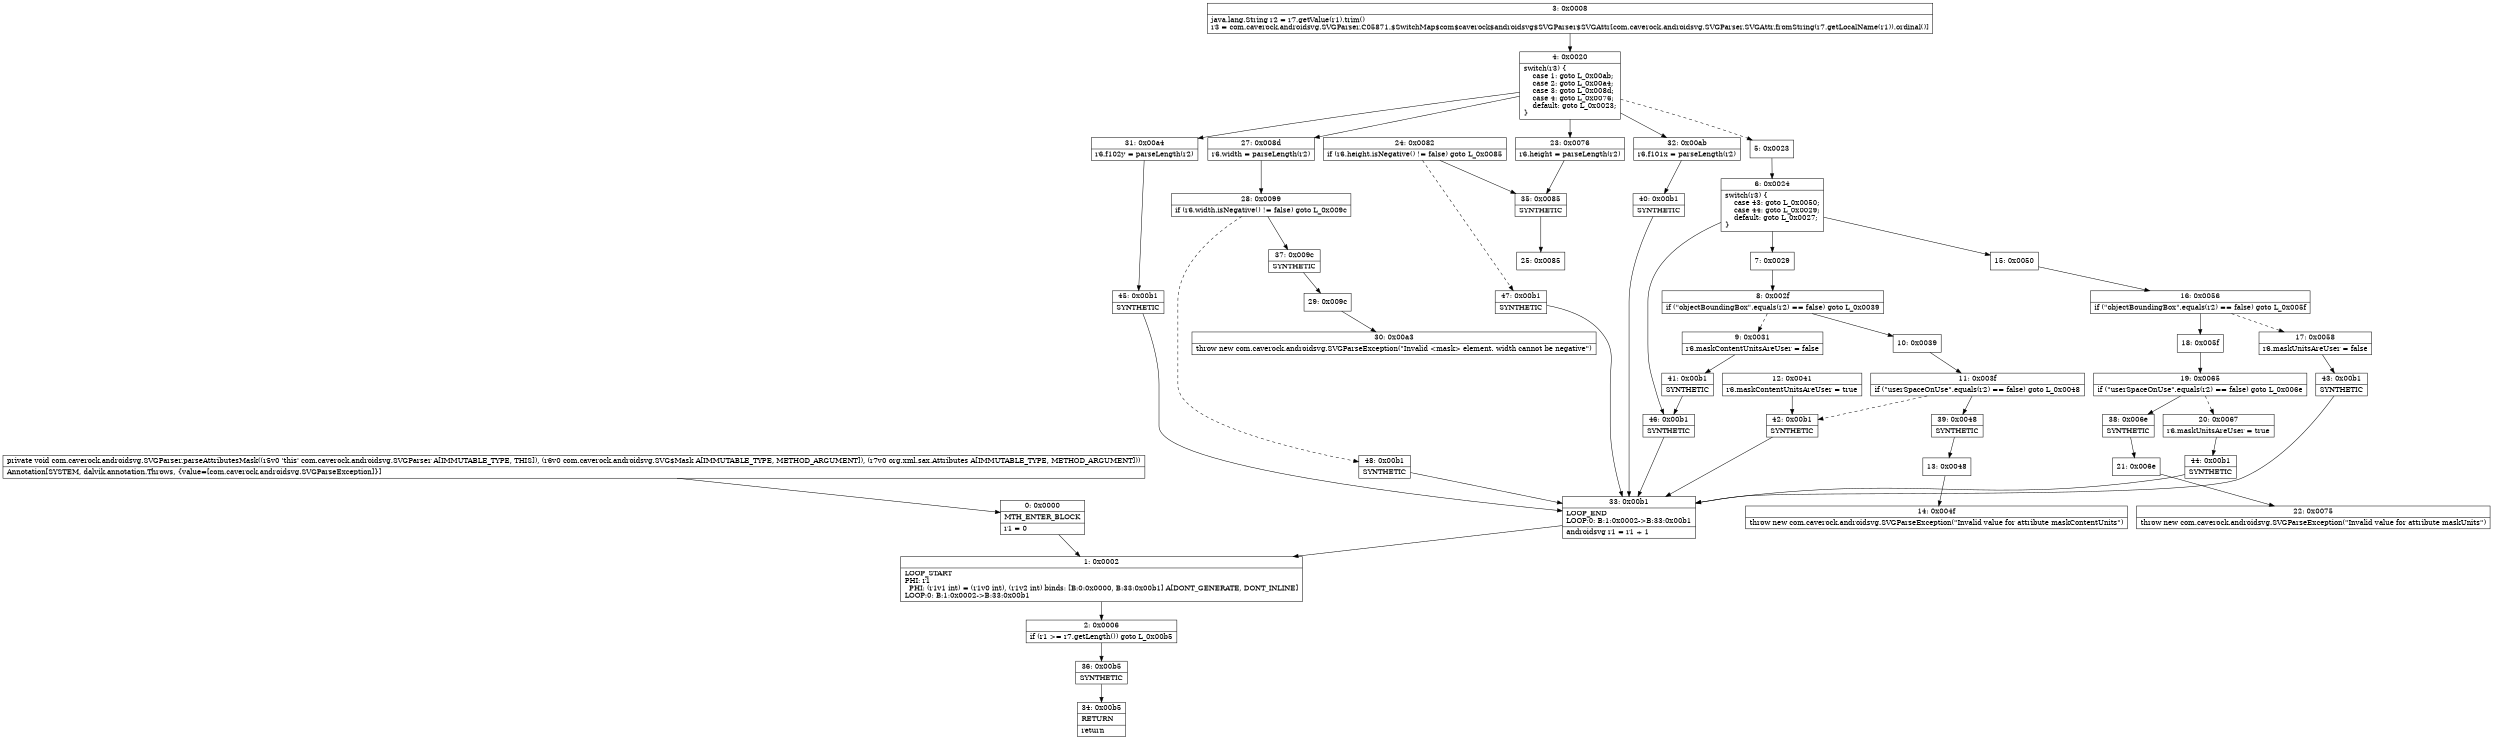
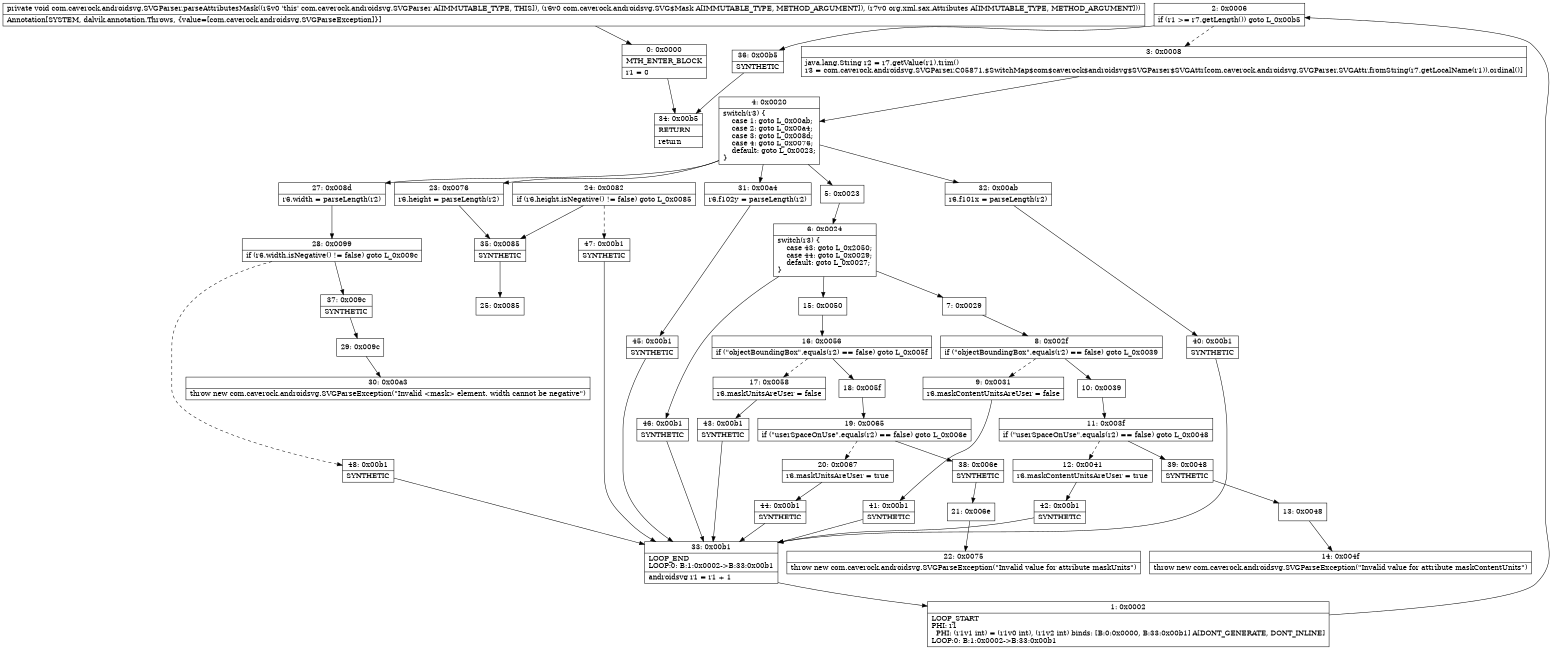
edge "2: 0x0006" -> "3: 0x0008": added
edge "4: 0x0020" -> "5: 0x0023": style dashed -> solid
node "6: 0x0024": text "case 43: goto L_0x0050;" -> "case 43: goto L_0x2050;"
edge "41: 0x00b1" -> "46: 0x00b1": now "41: 0x00b1" -> "33: 0x00b1"
edge "11: 0x003f" -> "42: 0x00b1": now "11: 0x003f" -> "12: 0x0041"
edge "0: 0x0000" -> "1: 0x0002": now "0: 0x0000" -> "34: 0x00b5"
